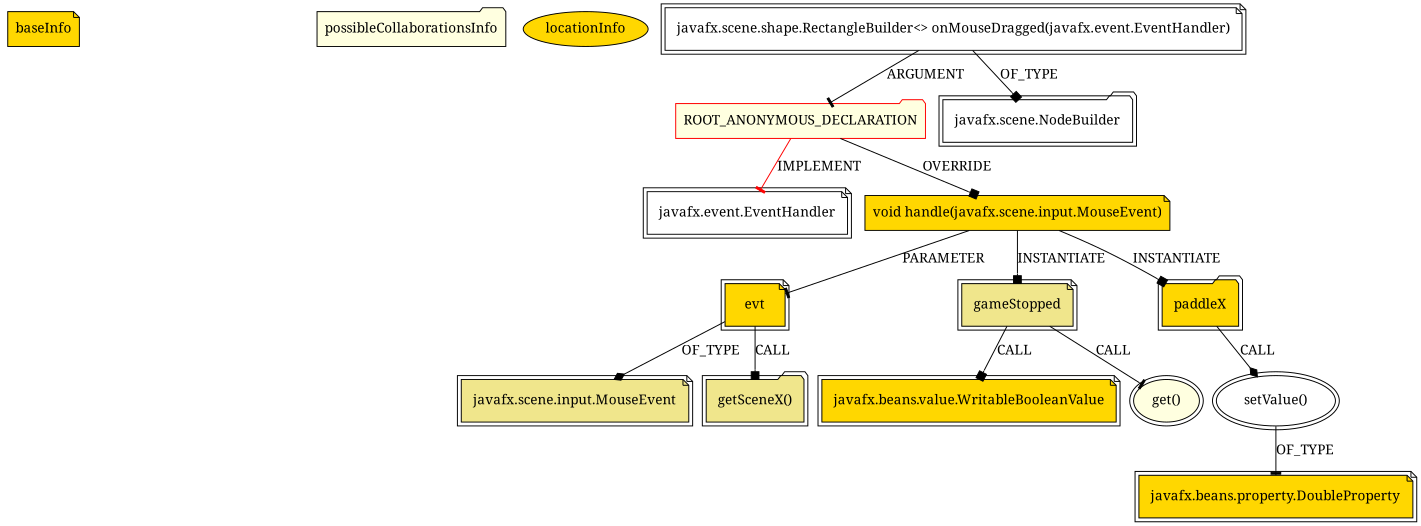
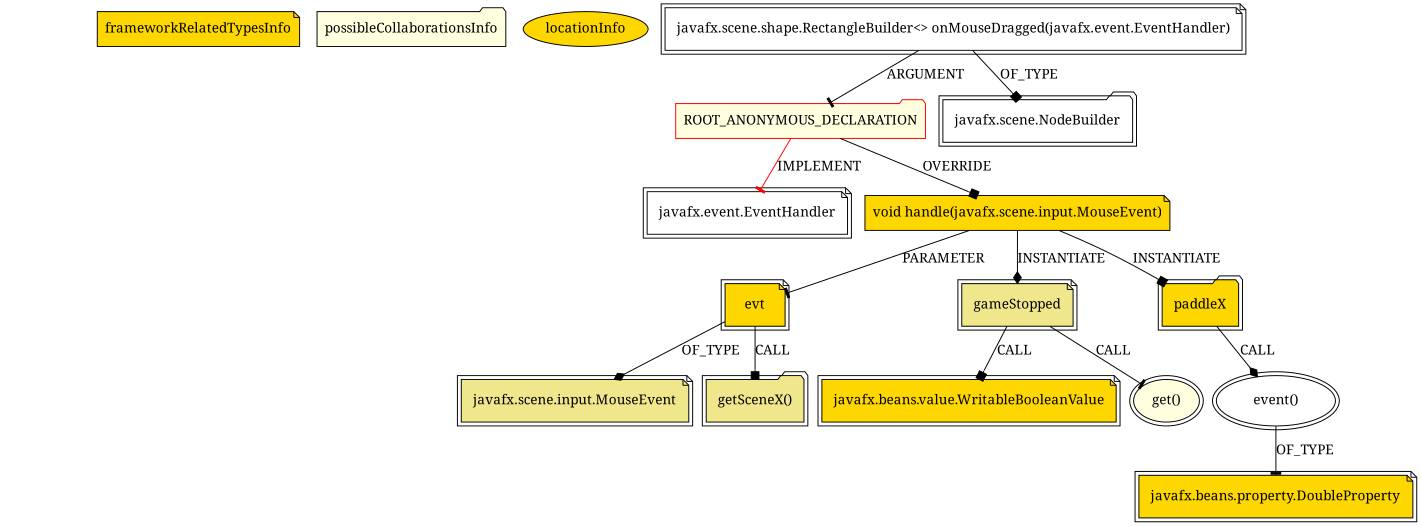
node "baseInfo": removed
node "frameworkRelatedTypesInfo": added
edge "void handle(javafx.scene.input.MouseEvent)" -> "gameStopped": arrowhead box -> diamond
node "setValue()": label "setValue()" -> "event()"
